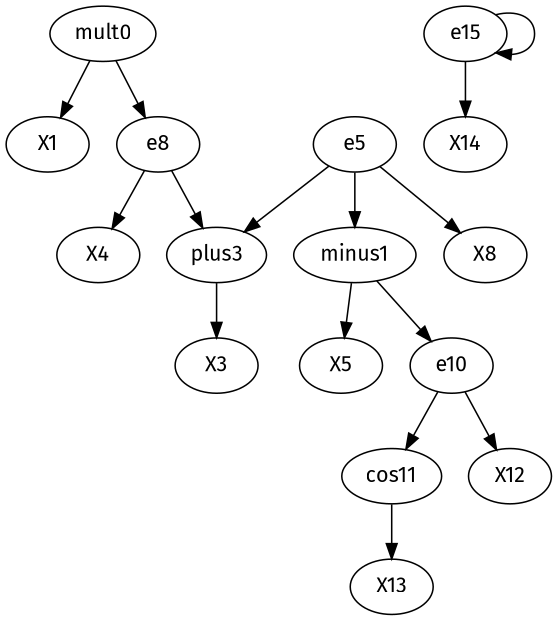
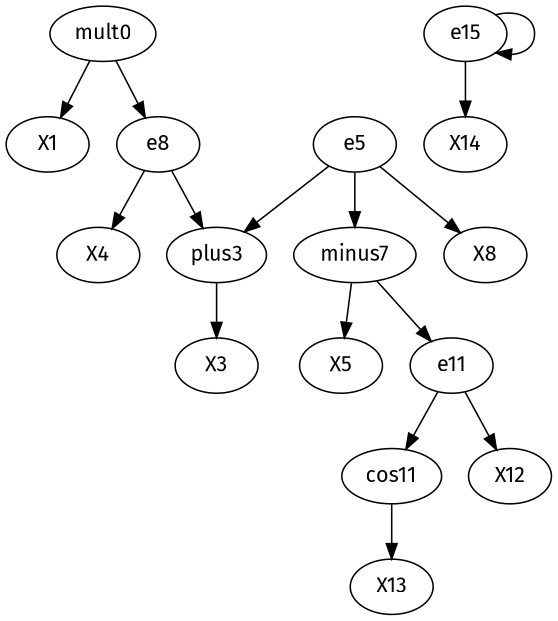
node "minus1": label "minus1" -> "minus7"
node "e10": label "e10" -> "e11"
